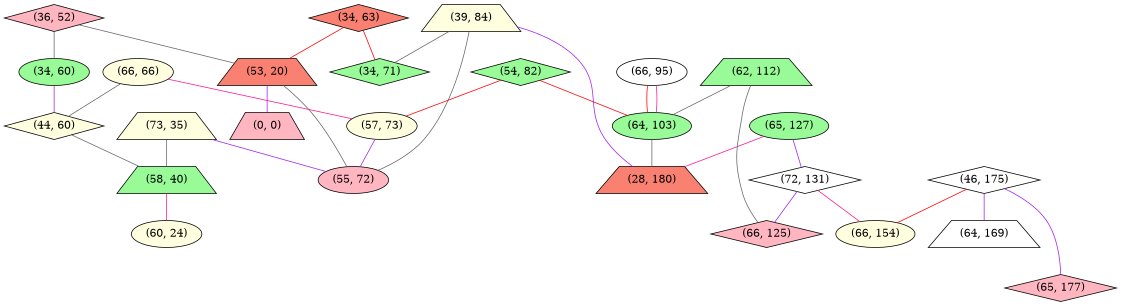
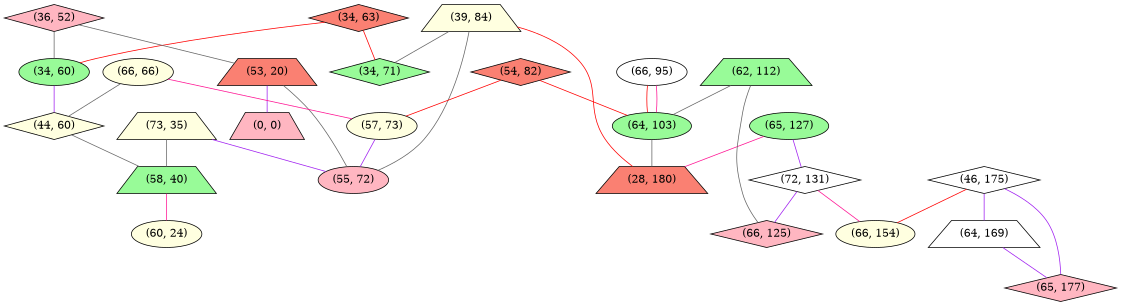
edge "(34, 63)" -- "(53, 20)": now "(34, 63)" -- "(34, 60)"
node "(54, 82)": fillcolor palegreen -> salmon
edge "(39, 84)" -- "(28, 180)": color purple -> red
edge "(64, 169)" -- "(65, 177)": added
